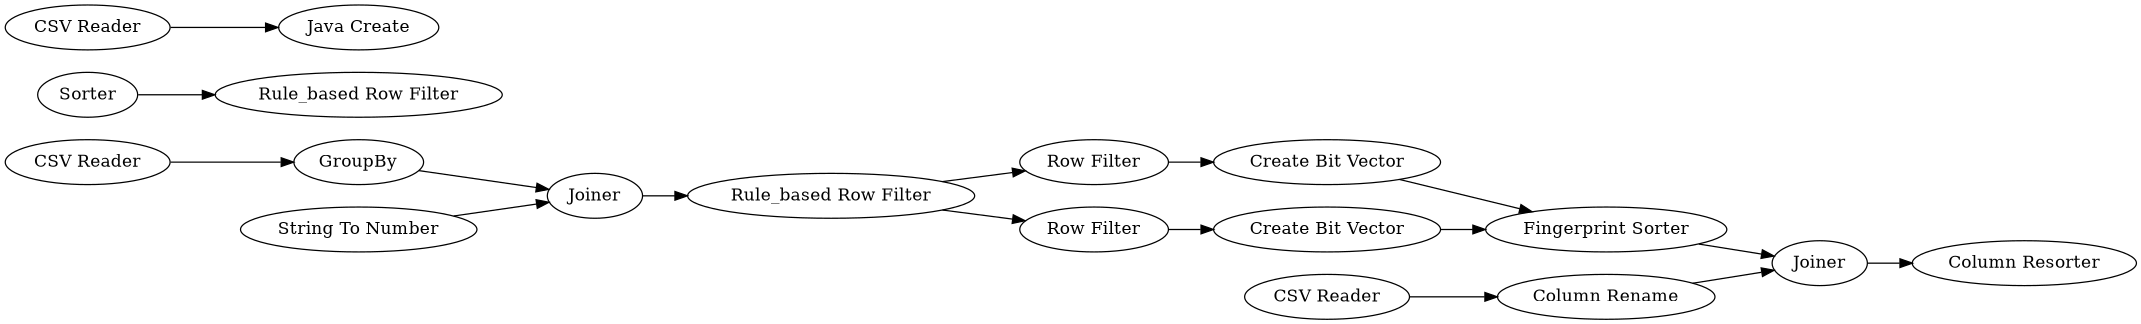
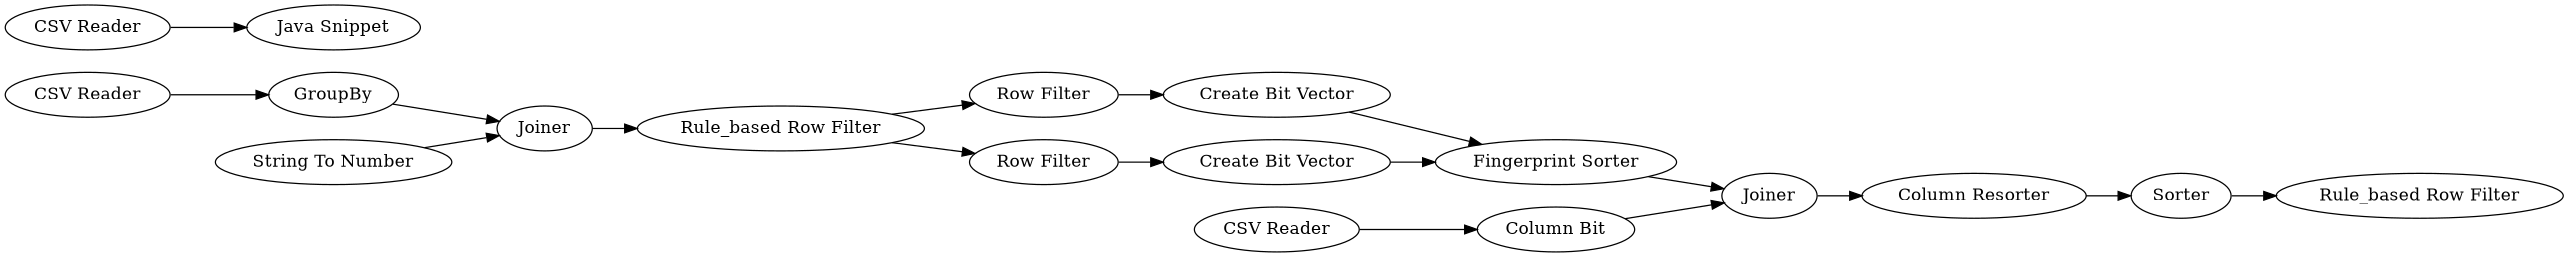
node "Java Create": label "Java Create" -> "Java Snippet"
edge "Column Resorter" -> "Sorter": added
node "Column Rename": label "Column Rename" -> "Column Bit"
